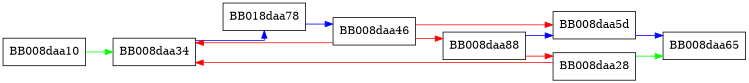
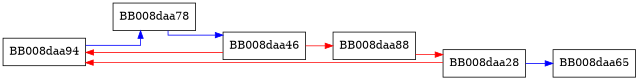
node "BB018daa78": label "BB018daa78" -> "BB008daa78"
node "BB008daa5d": removed
node "BB008daa10": removed
node "BB008daa34": label "BB008daa34" -> "BB008daa94"
edge "BB008daa28" -> "BB008daa65": color green -> blue
